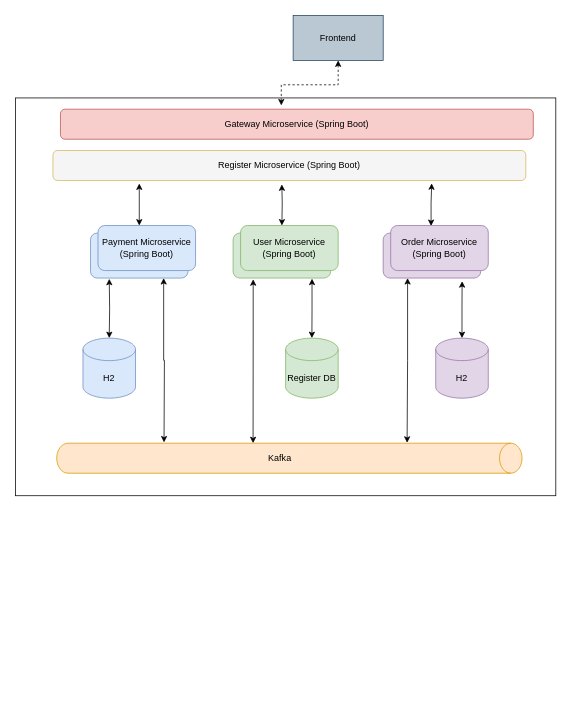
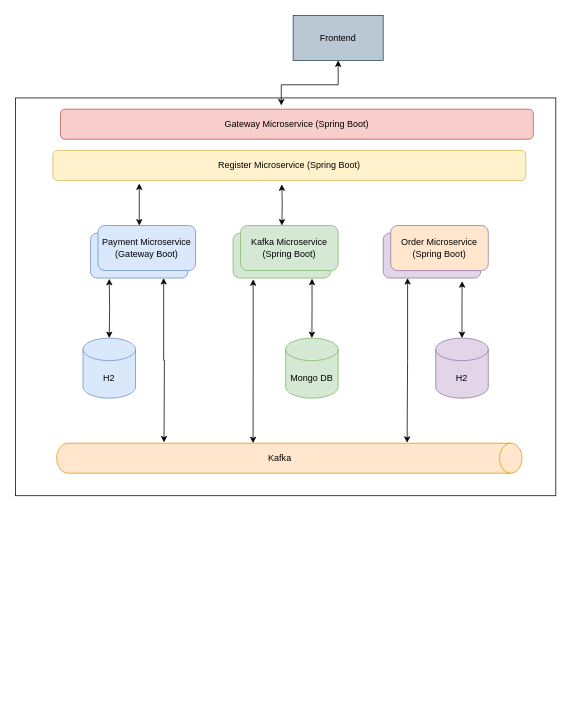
edge "Frontend" -- "Gateway Microservice (Spring Boot)": style dashed -> solid
node "Register Microservice (Spring Boot)": fillcolor #f5f5f5 -> #fff2cc
edge "Register Microservice (Spring Boot)" -- "Order Microservice (Spring Boot)": removed
node "Payment Microservice (Spring Boot)": label "Payment Microservice (Spring Boot)" -> "Payment Microservice (Gateway Boot)"
node "User Microservice (Spring Boot)": label "User Microservice (Spring Boot)" -> "Kafka Microservice (Spring Boot)"
node "Order Microservice (Spring Boot)": fillcolor #e1d5e7 -> #ffe6cc
node "Register DB": label "Register DB" -> "Mongo DB"
